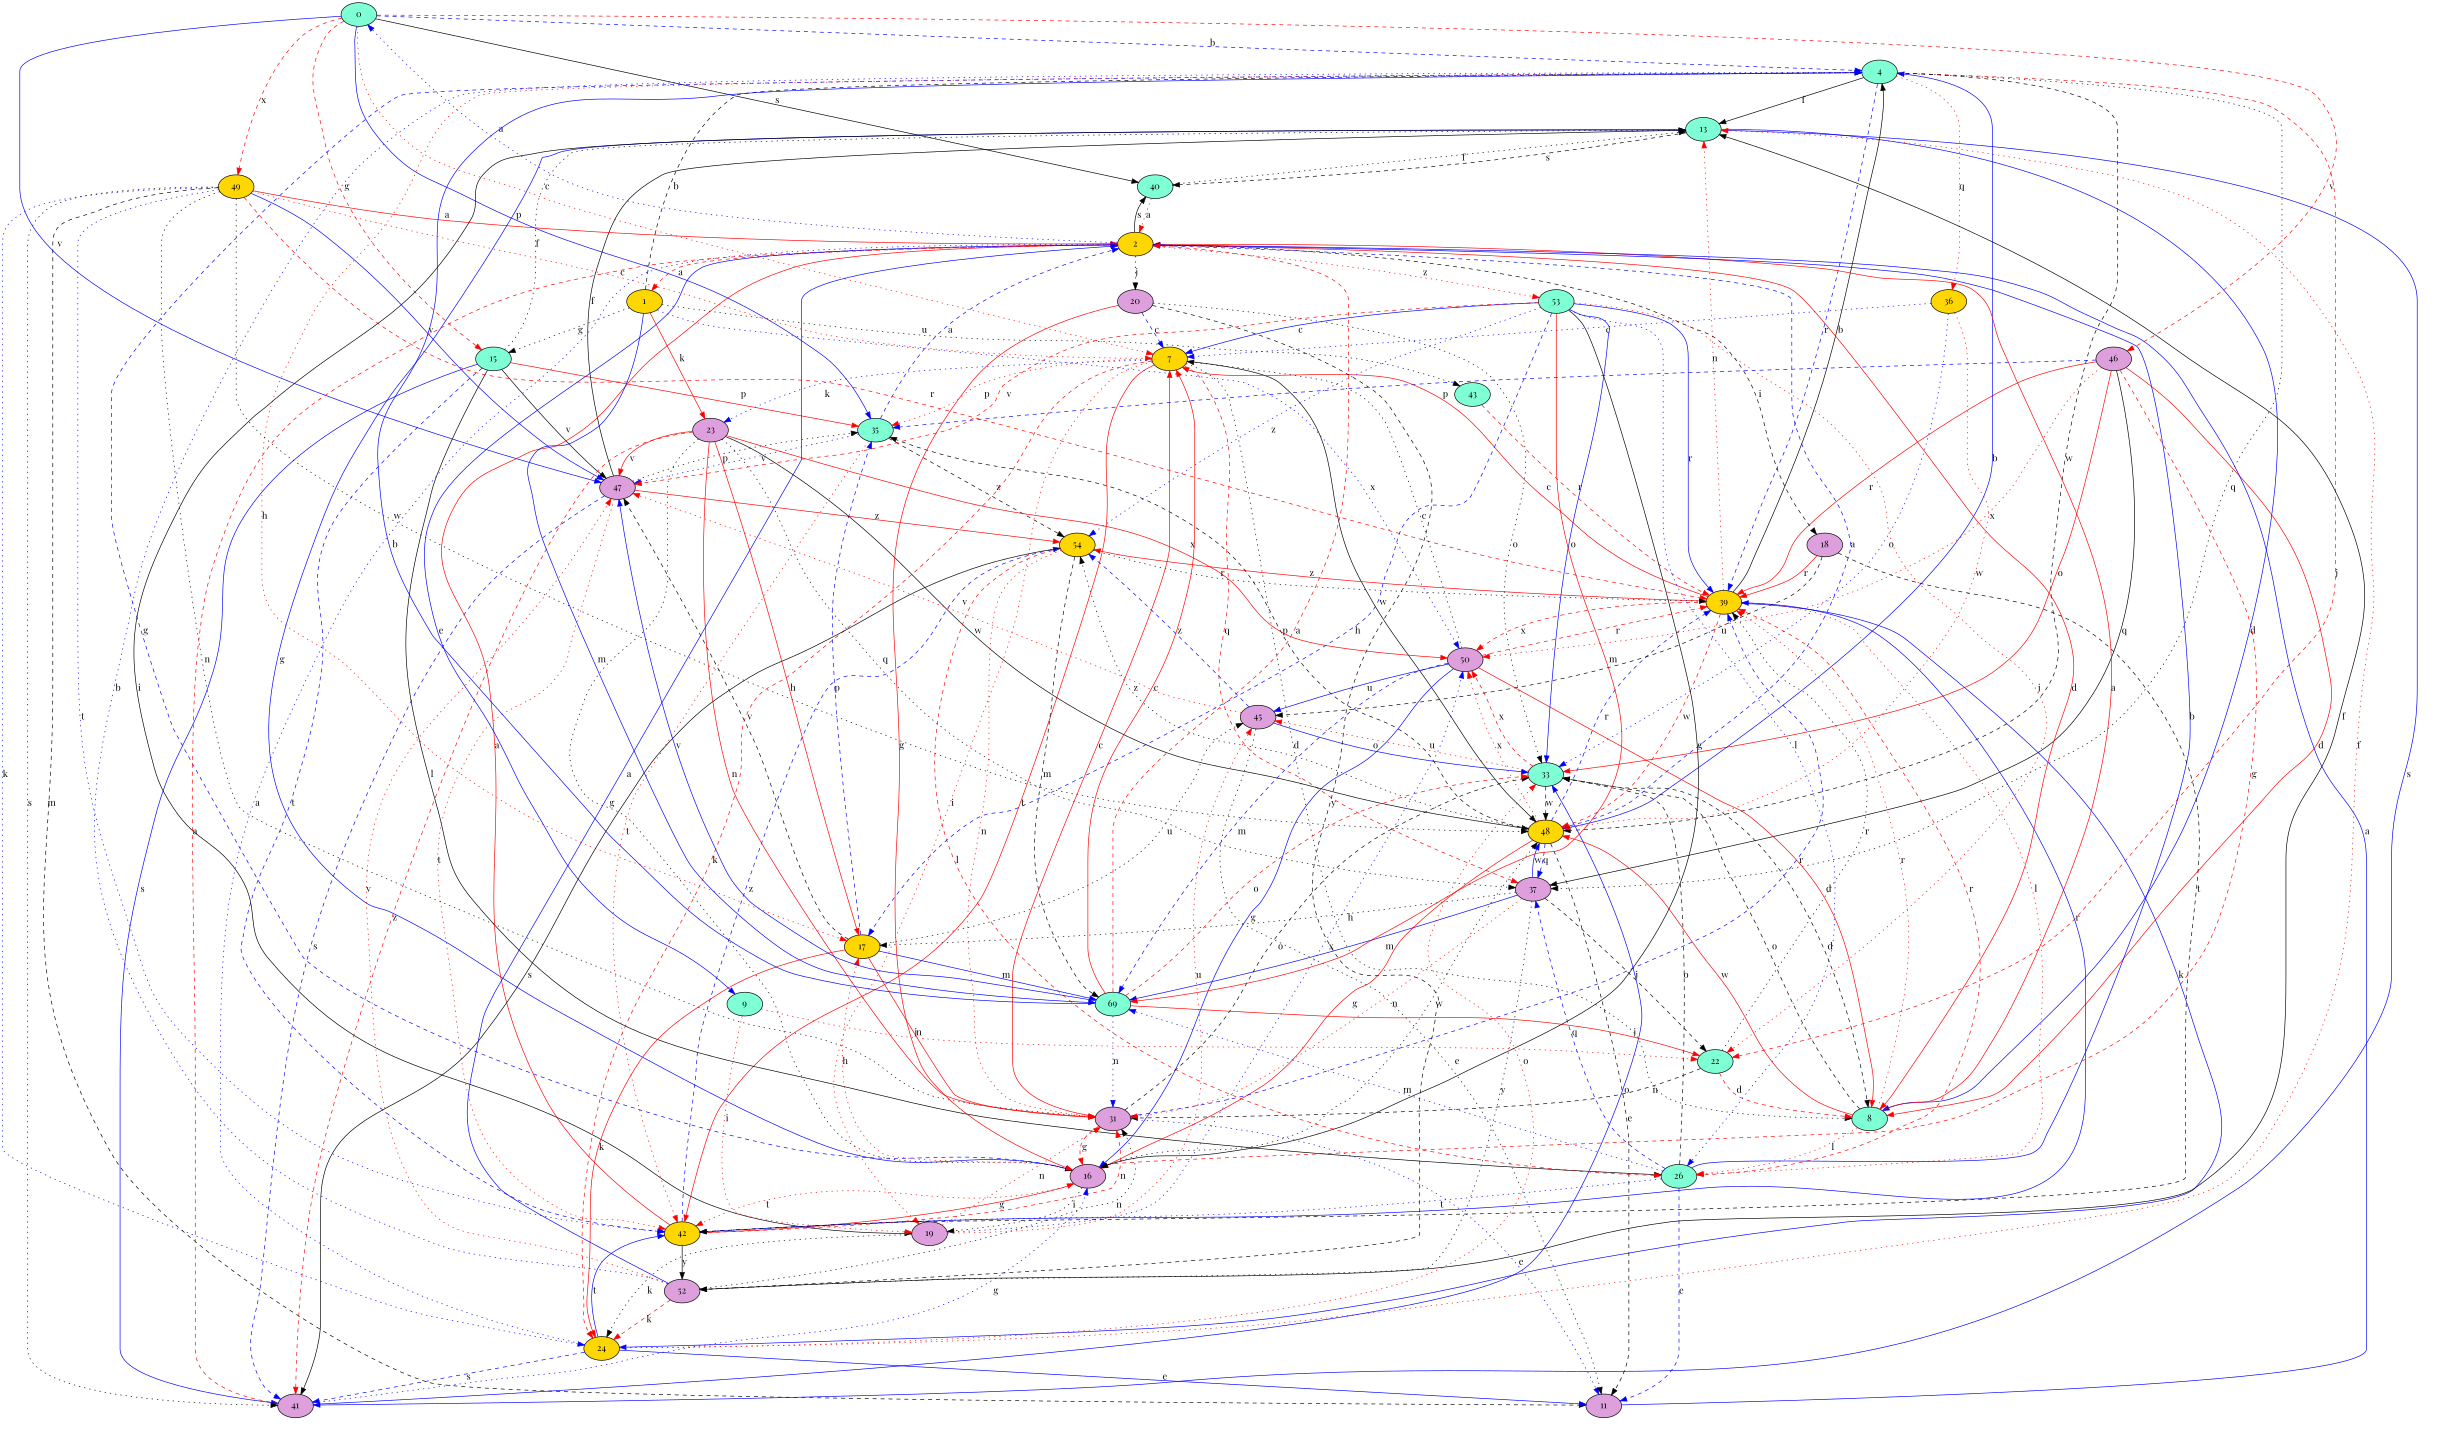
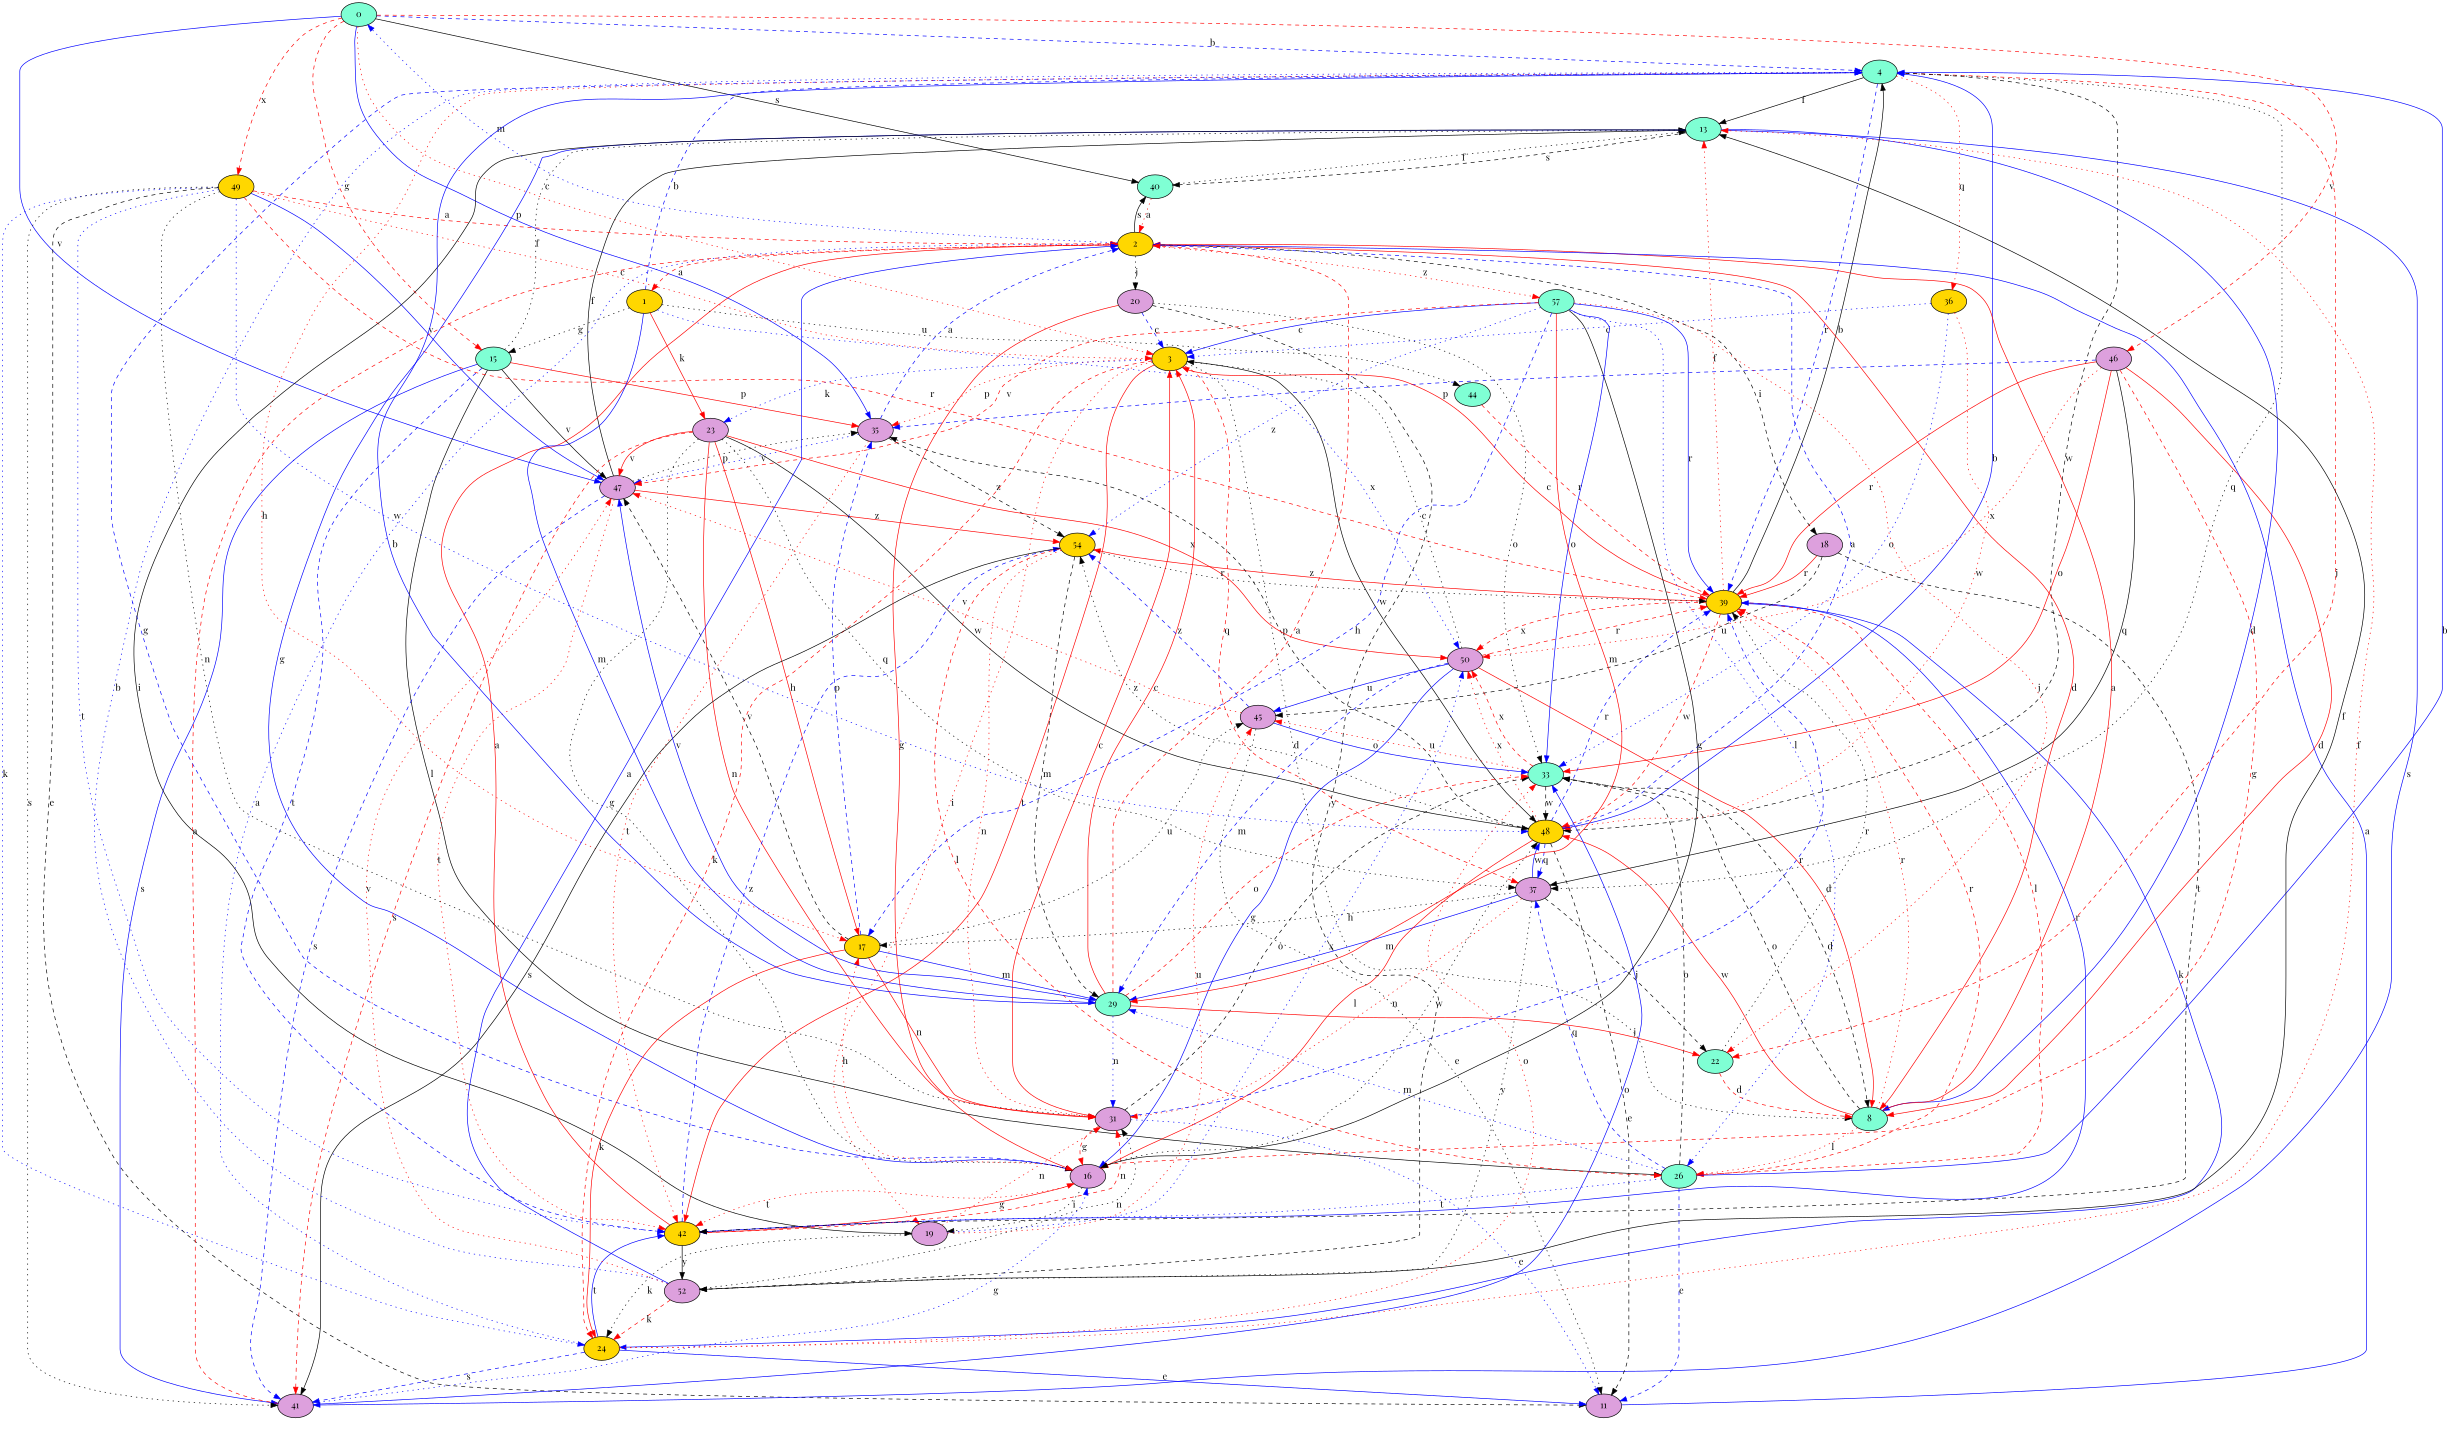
edge "1" -> "4": color black -> blue
edge "2" -> "0": label "a" -> "m"
edge "49" -> "2": style solid -> dashed
node "53": label "53" -> "57"
node "7": label "7" -> "3"
edge "39" -> "13": label "n" -> "f"
node "43": label "43" -> "44"
node "35": fillcolor aquamarine -> plum
edge "26" -> "2": now "26" -> "4"
edge "49" -> "48": color black -> blue
edge "49" -> "11": label "m" -> "e"
edge "23" -> "41": label "z" -> "s"
edge "39" -> "26": style dotted -> dashed
node "9": removed
node "69": label "69" -> "29"
edge "48" -> "16": label "g" -> "l"
edge "22" -> "31": removed, label "n"
